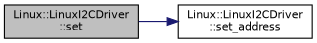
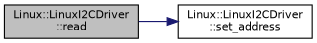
node "Linux::LinuxI2CDriver ::set": label "Linux::LinuxI2CDriver ::set" -> "Linux::LinuxI2CDriver ::read"
